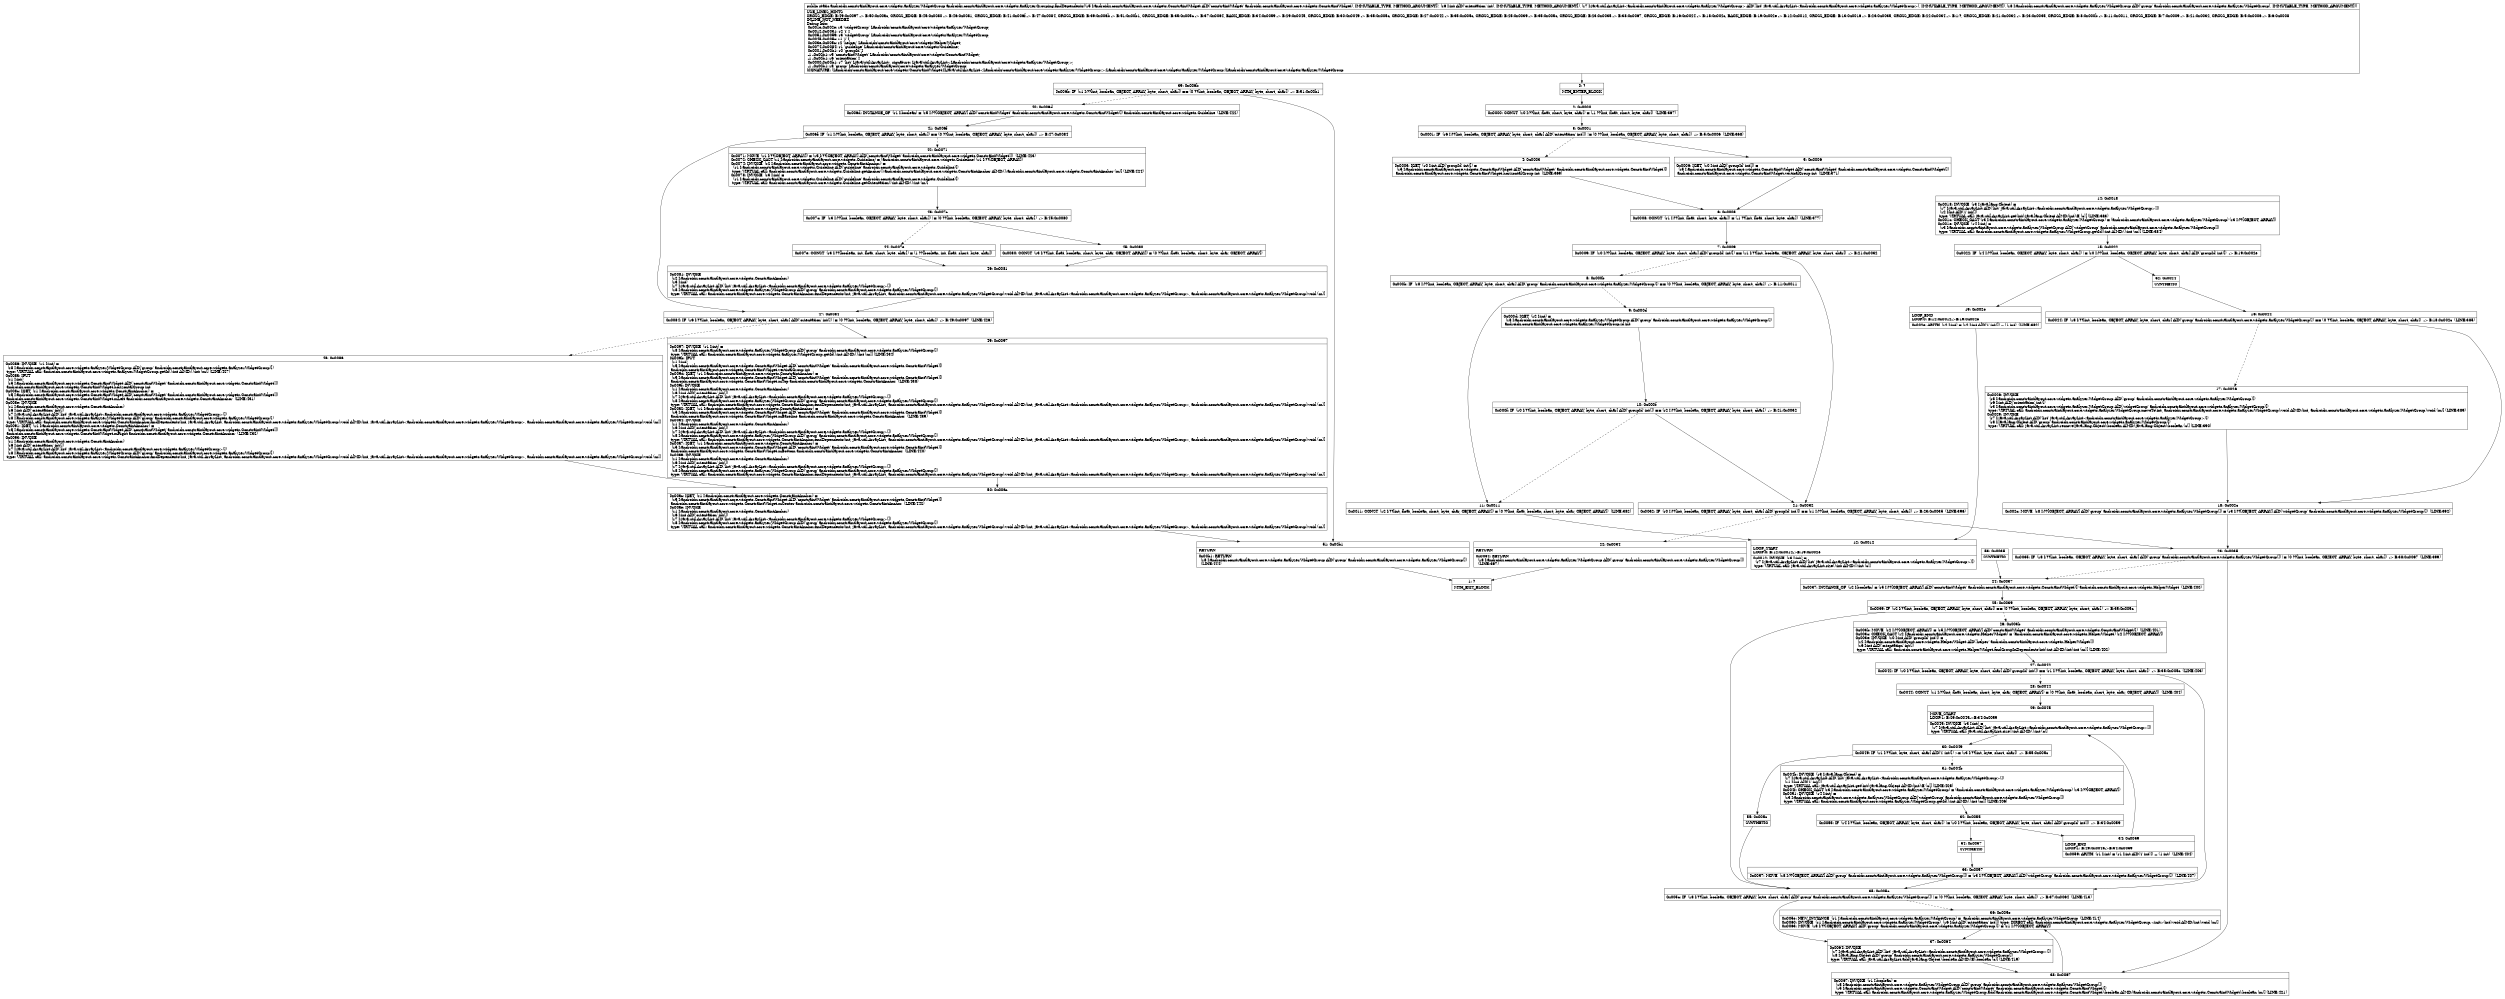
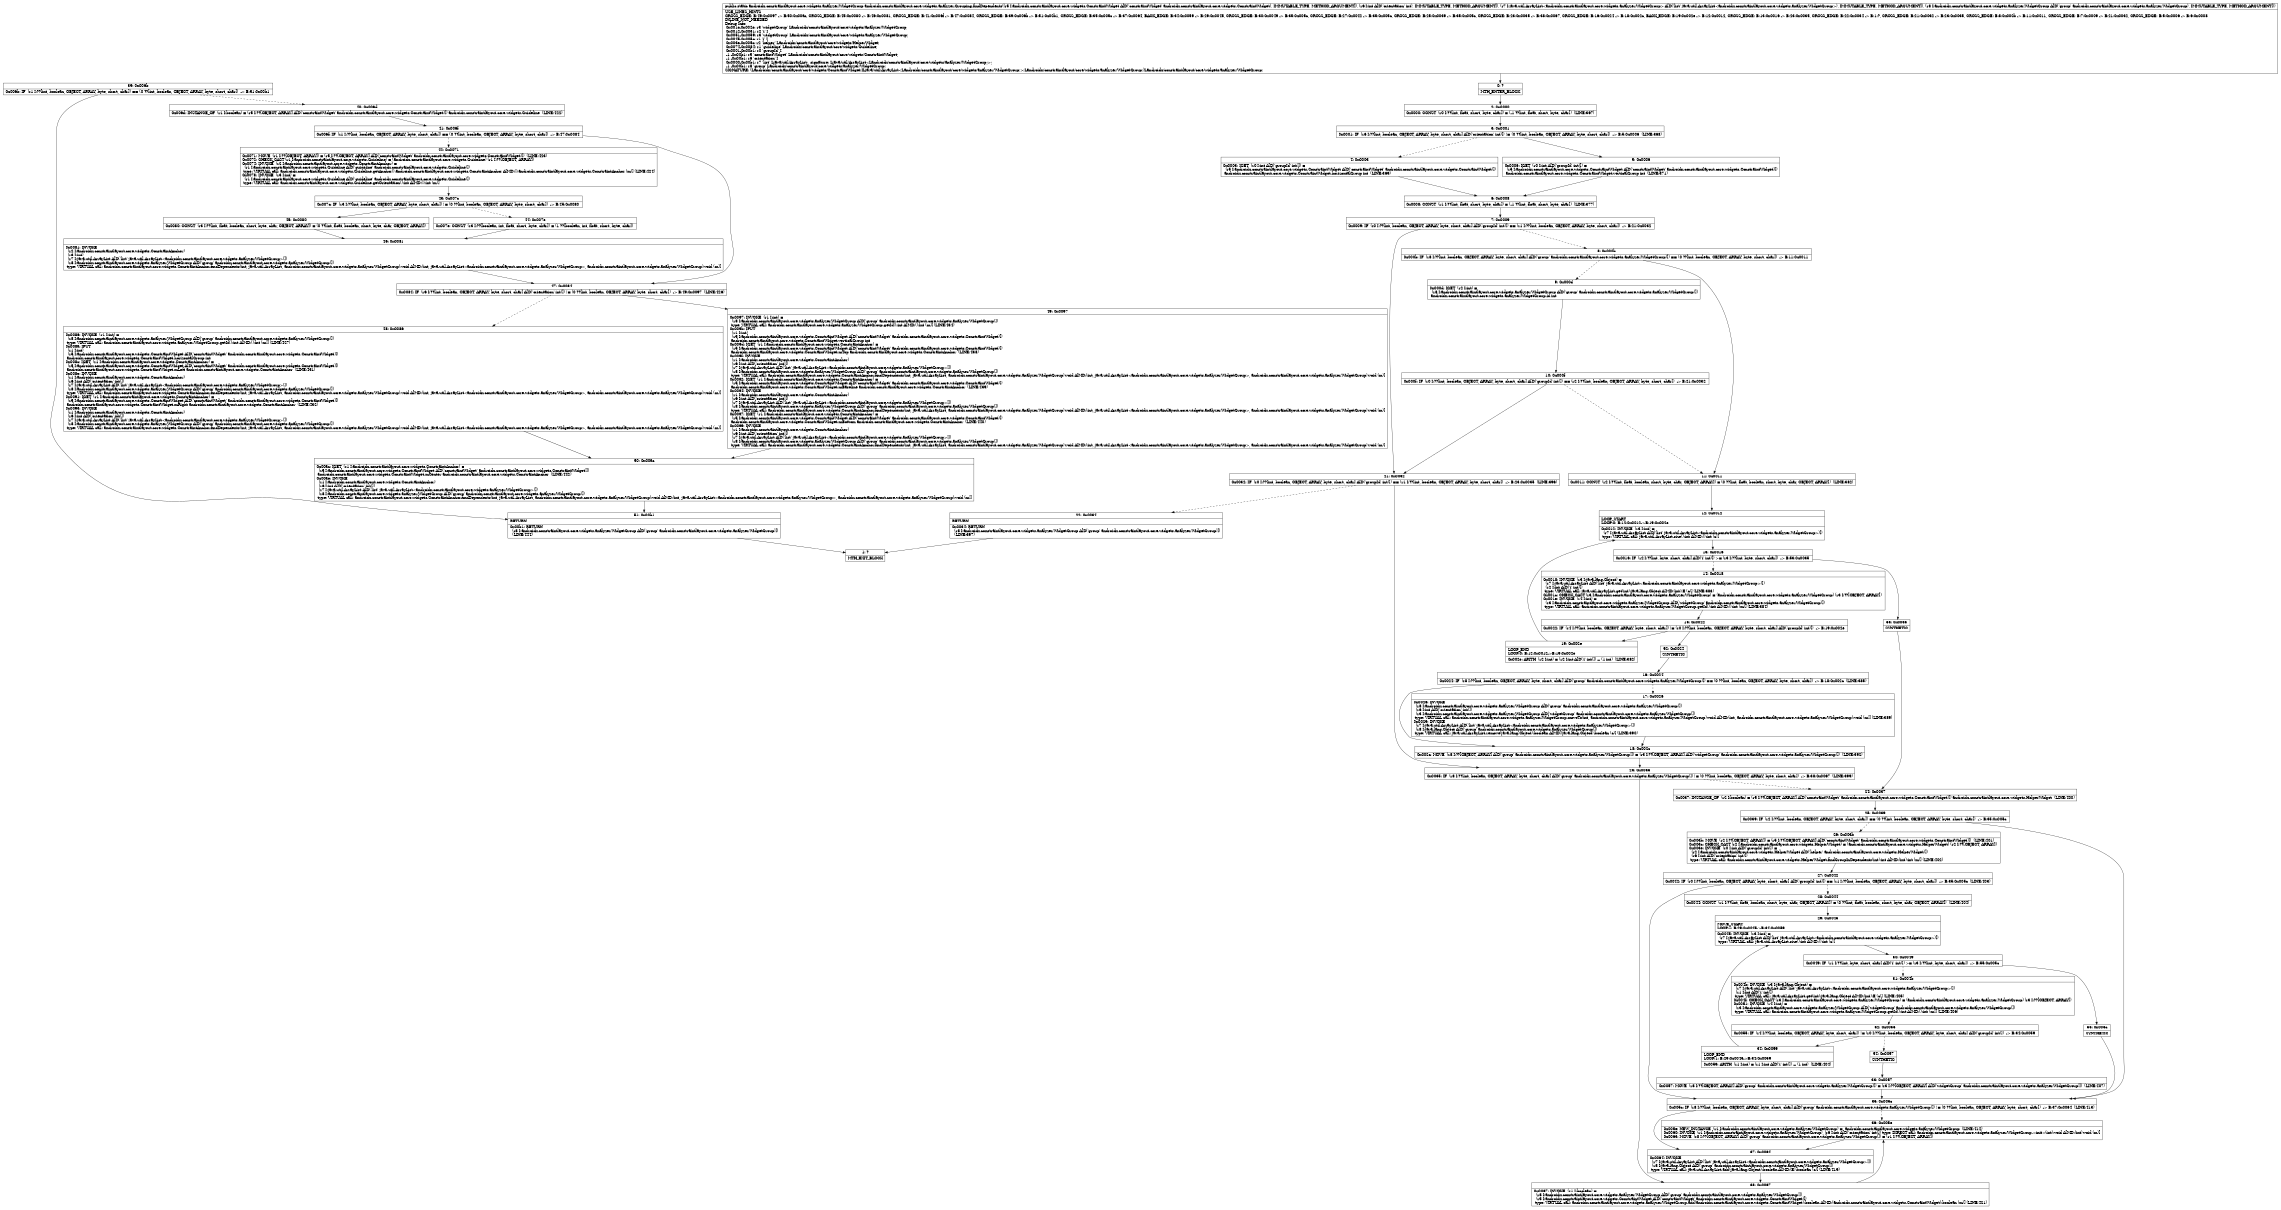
node "13: 0x0016": added
edge "32: 0x0055" -> "54: 0x0057": style solid -> dashed
